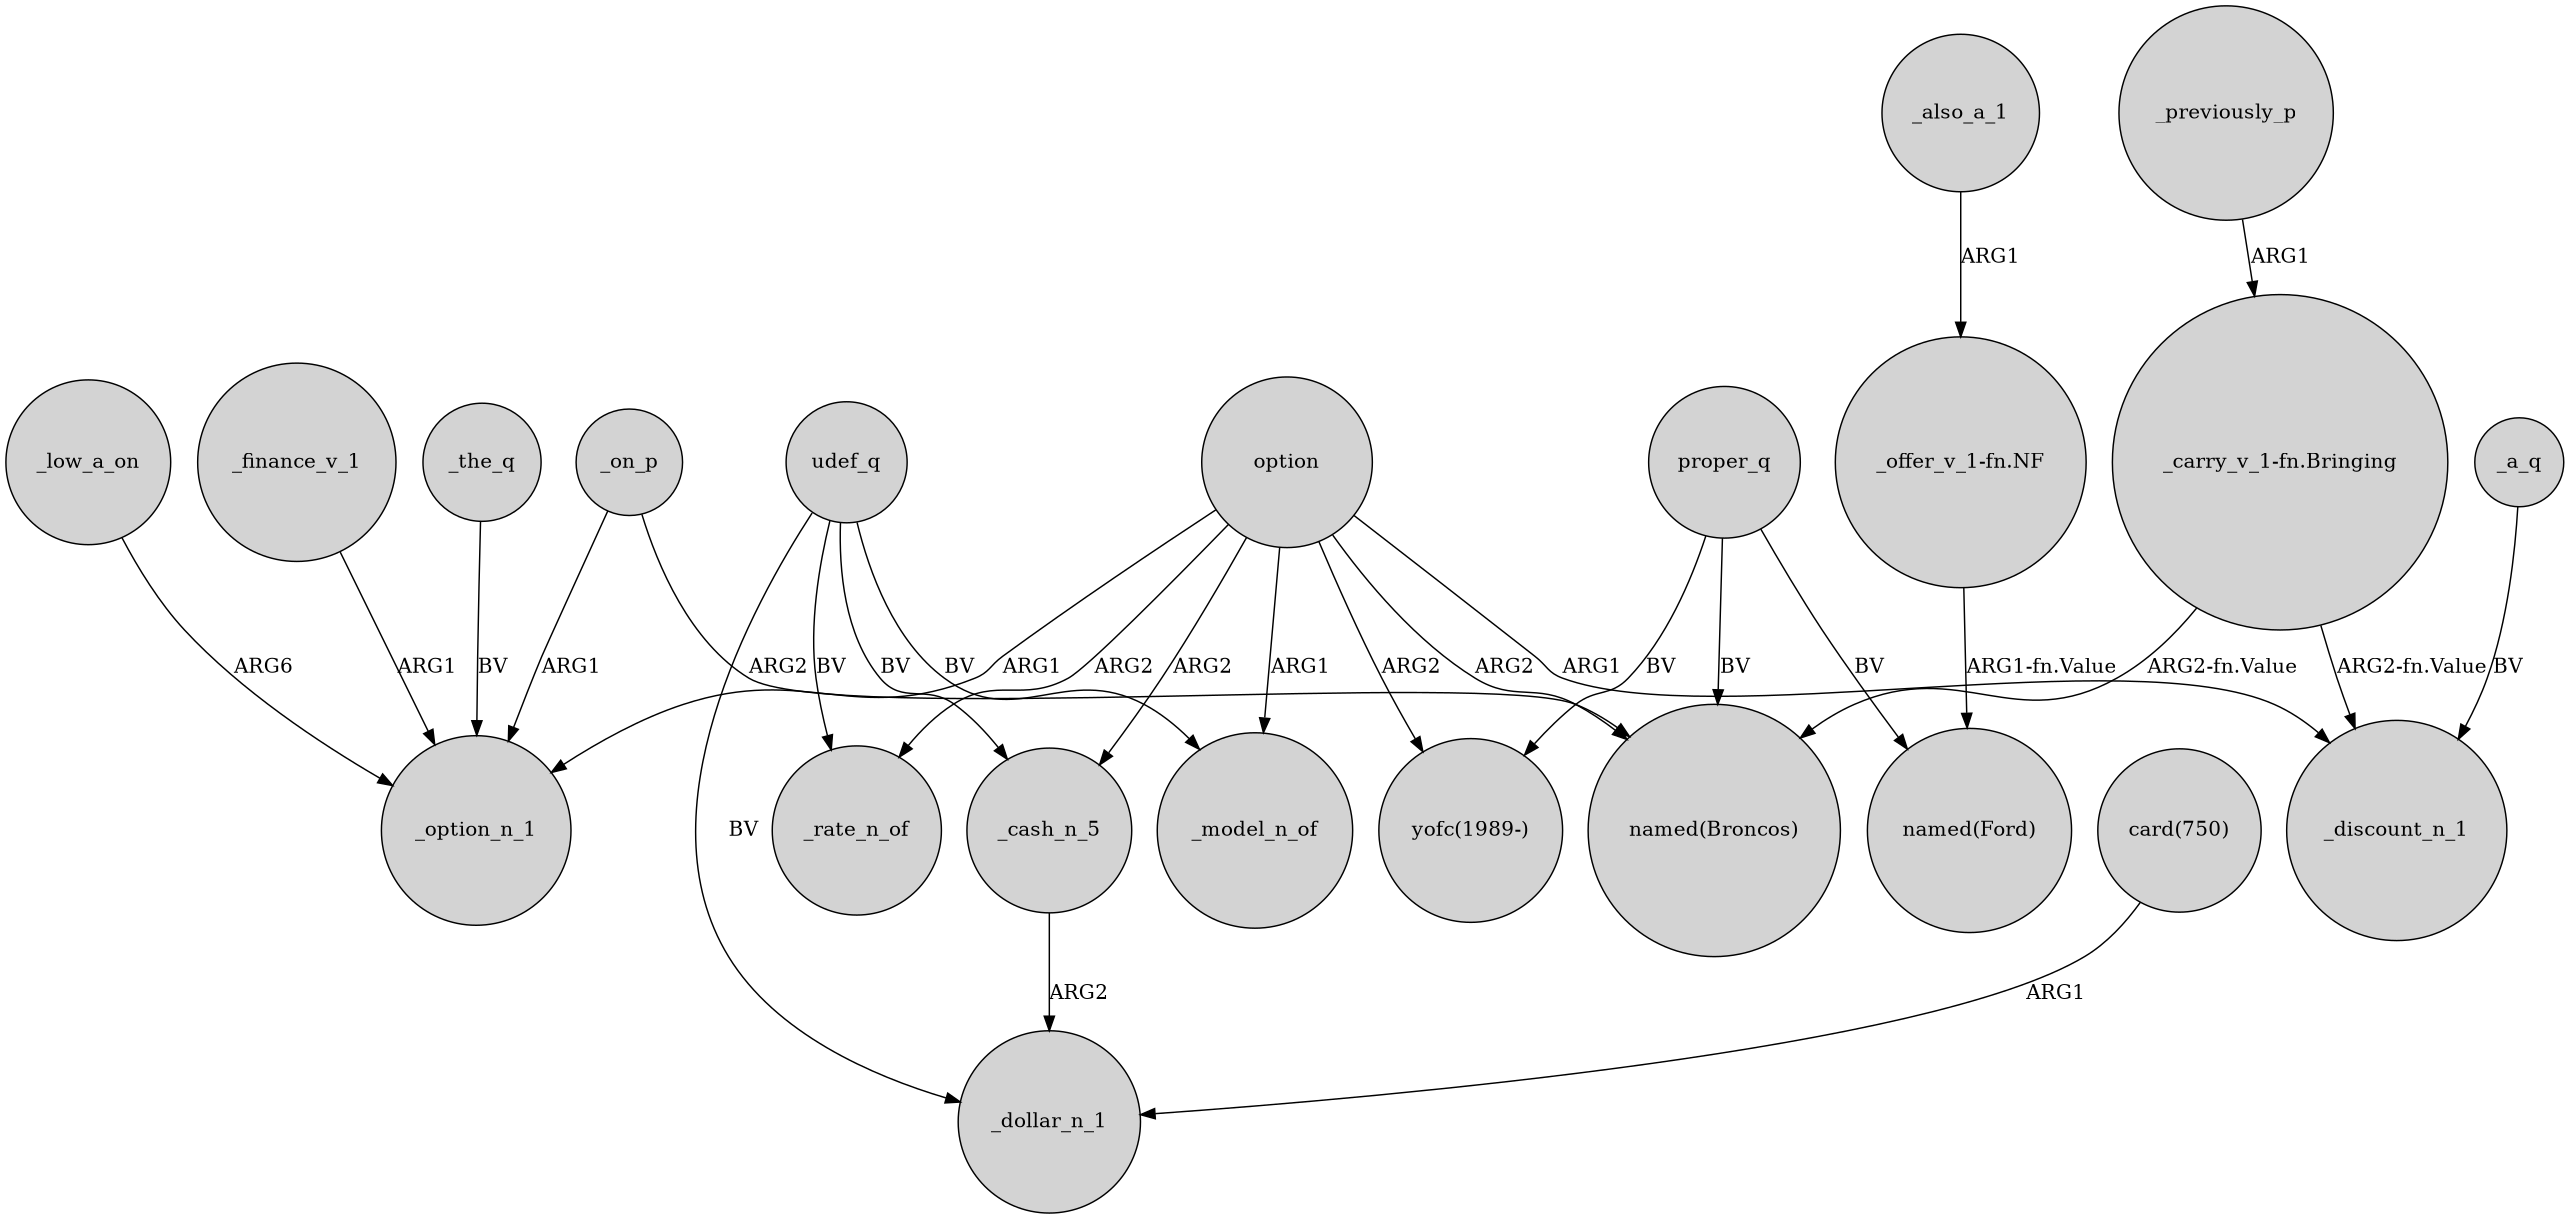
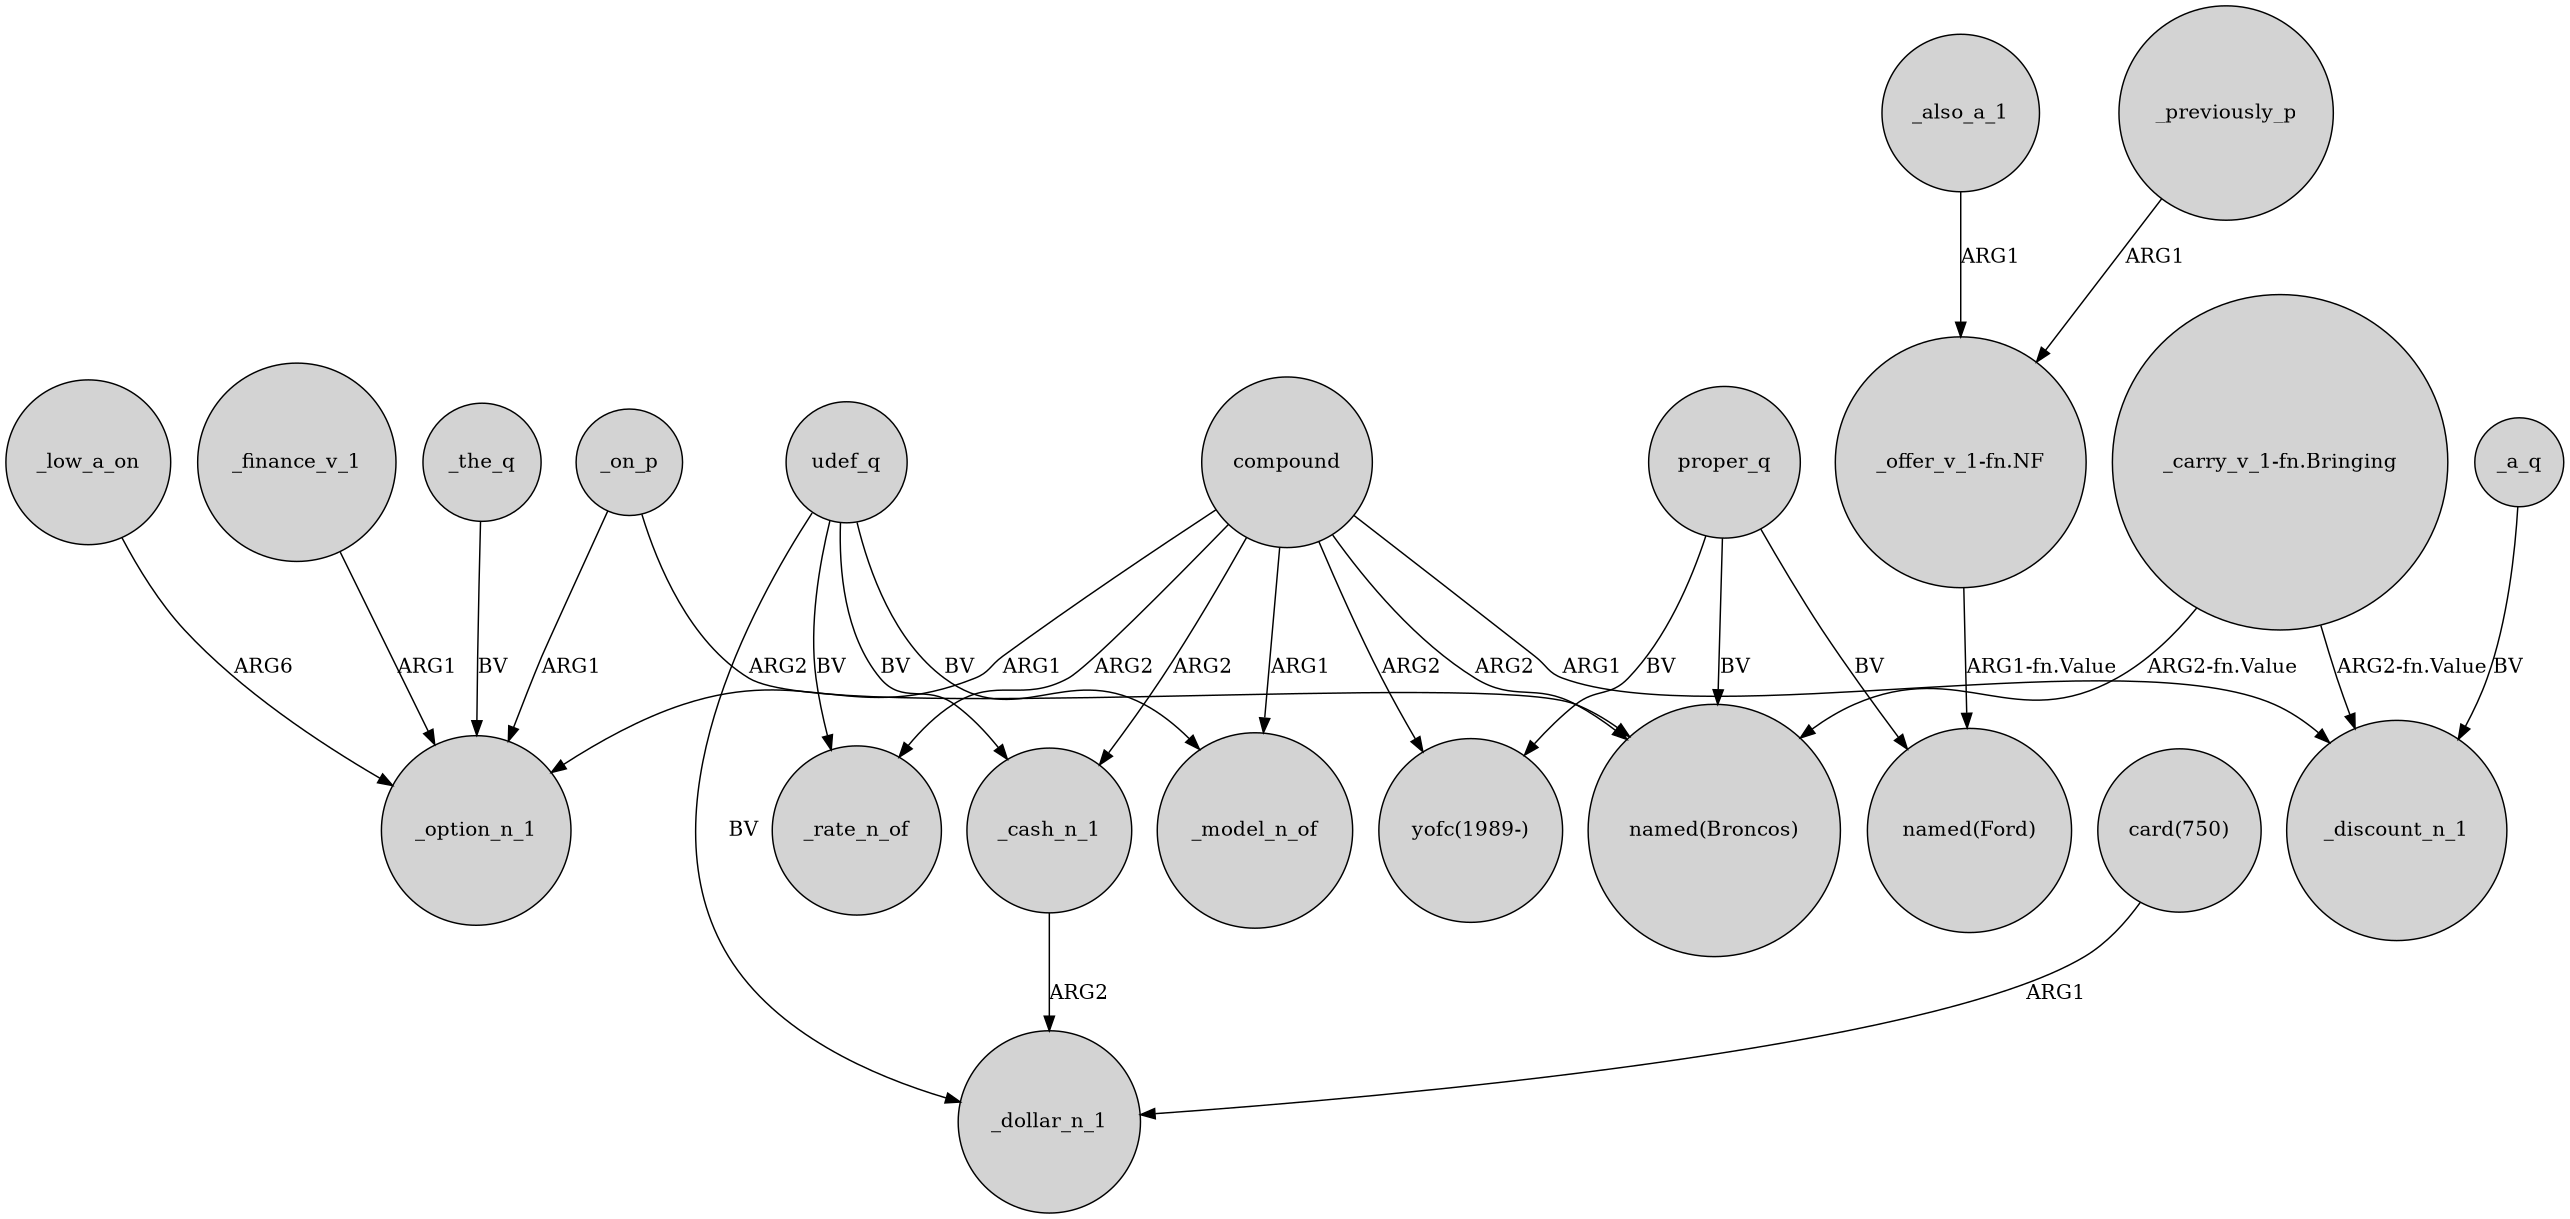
edge "_previously_p" -> "_carry_v_1-fn.Bringing": now "_previously_p" -> "_offer_v_1-fn.NF"
node "option": label "option" -> "compound"
node "_cash_n_5": label "_cash_n_5" -> "_cash_n_1"
